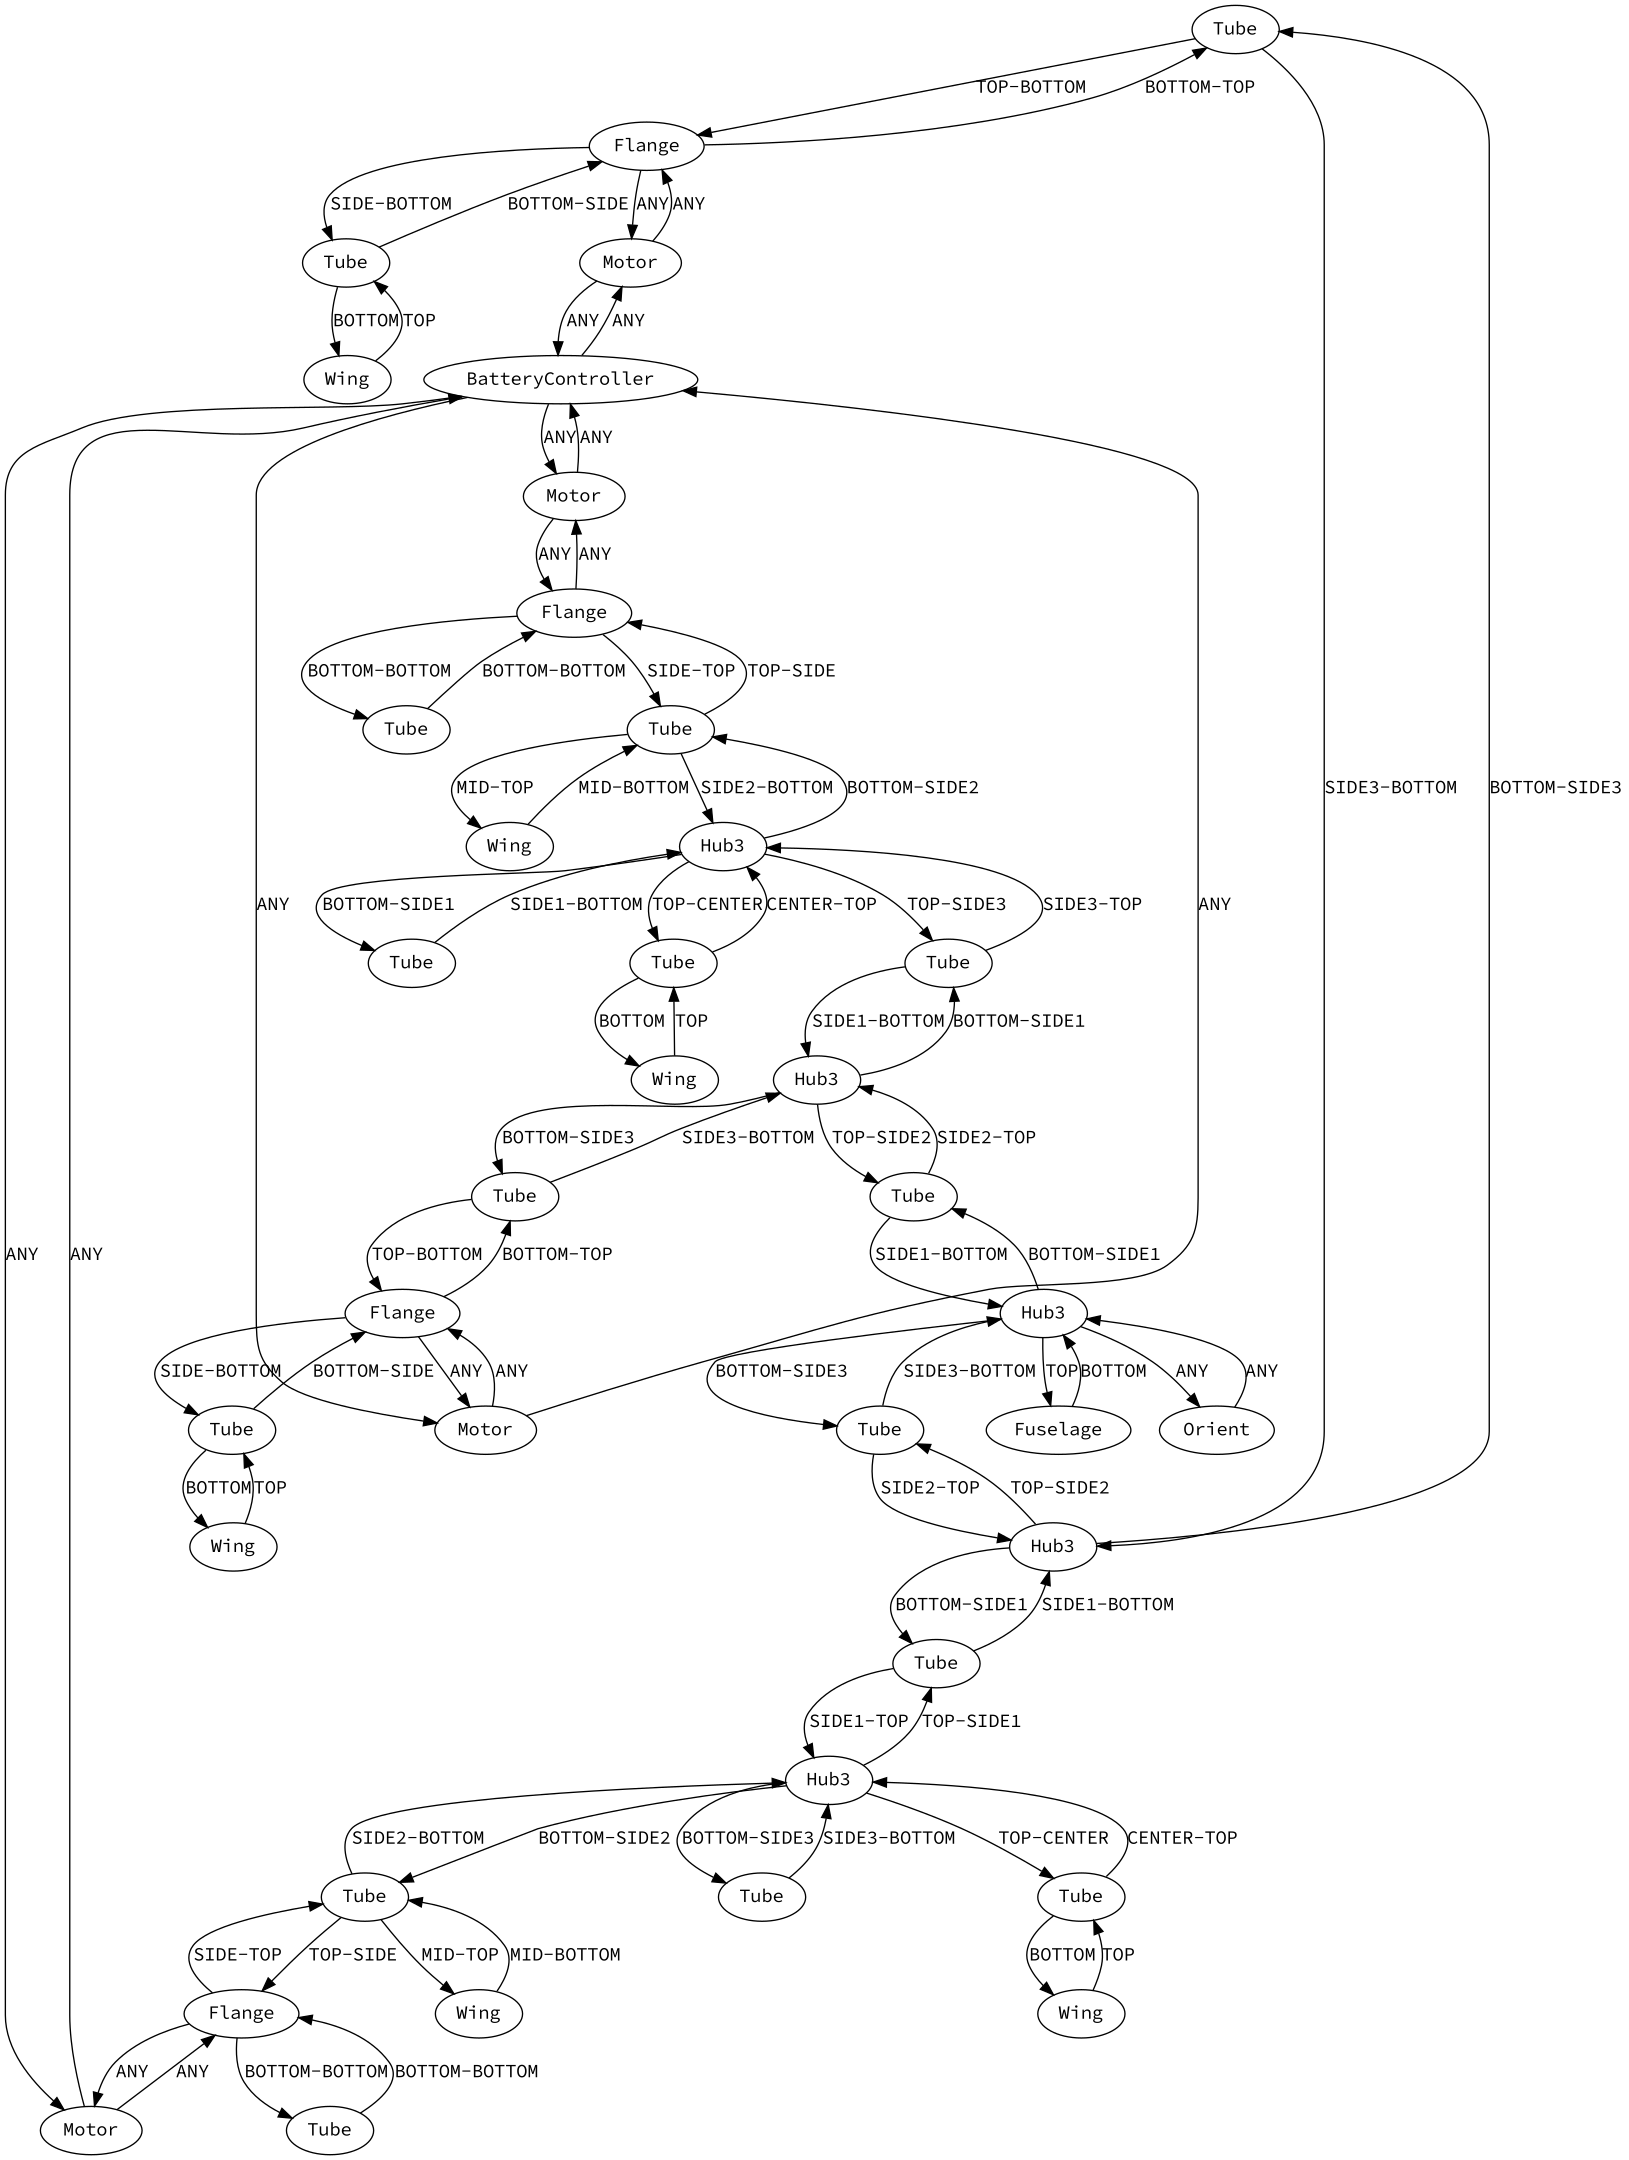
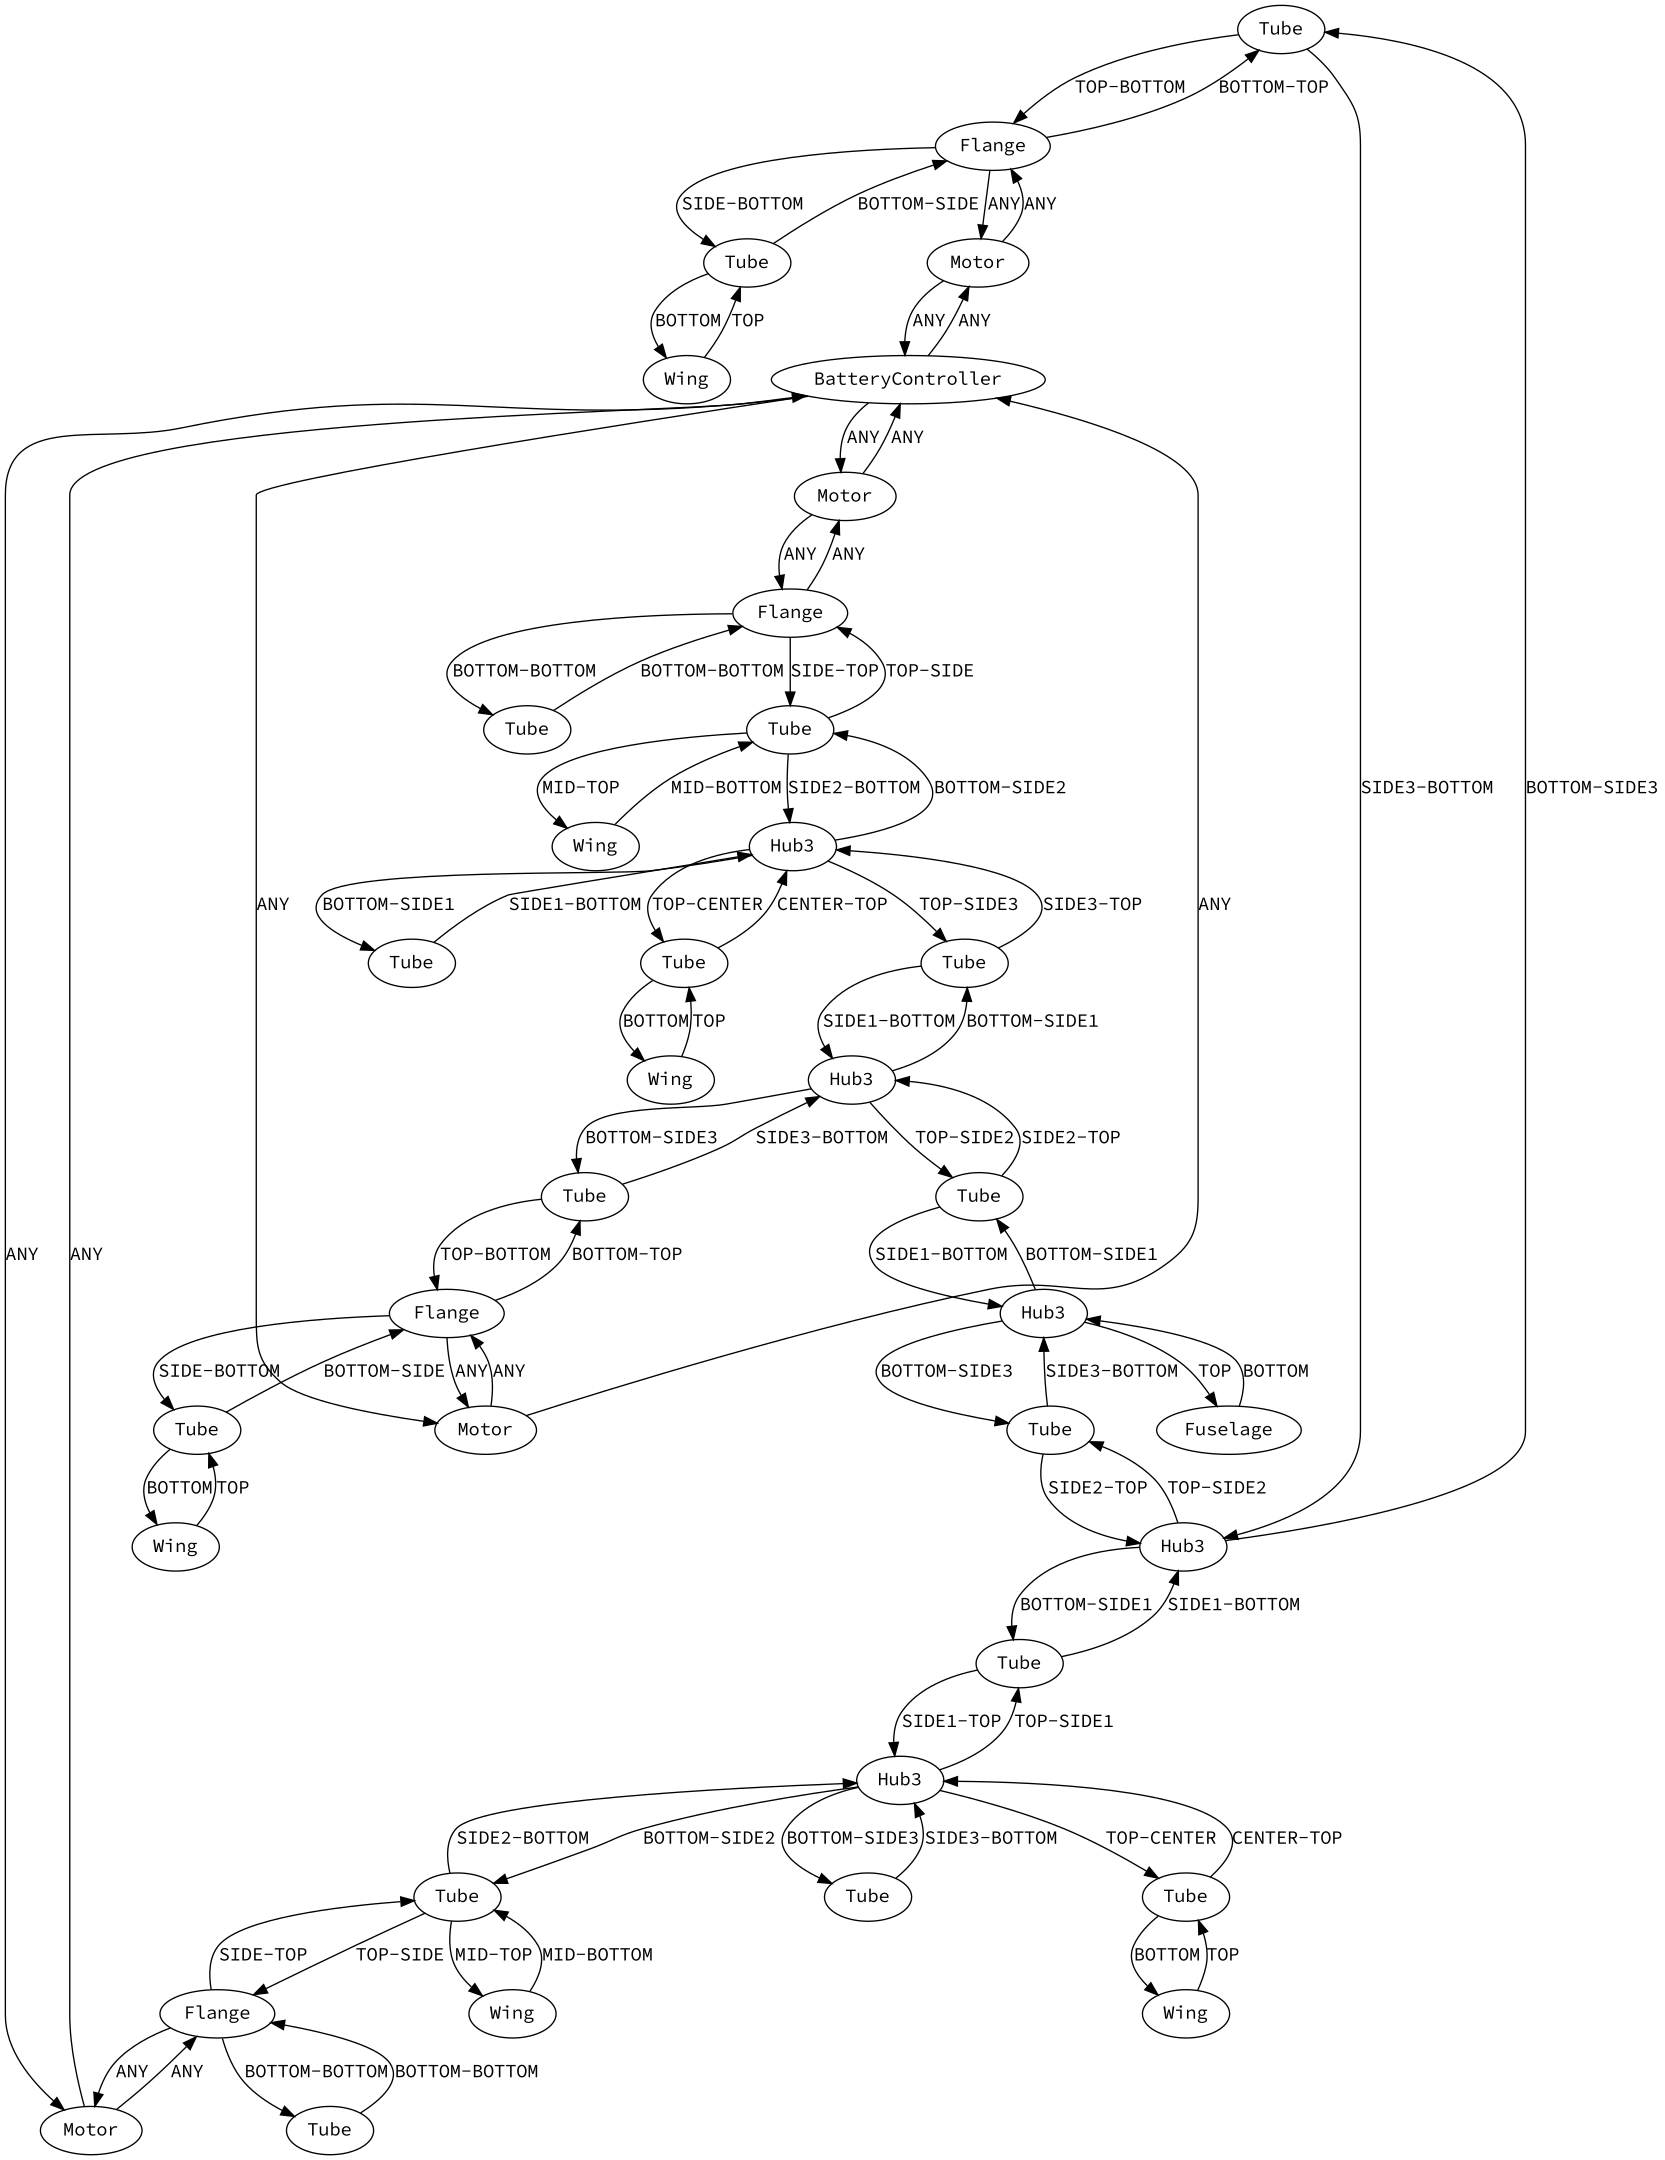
node "Orient": removed
